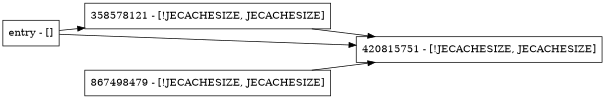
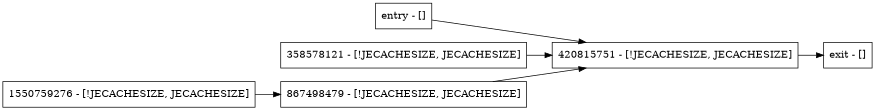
edge "entry - []" -> "358578121 - [!JECACHESIZE, JECACHESIZE]": removed
node "exit - []": added
node "1550759276 - [!JECACHESIZE, JECACHESIZE]": added
